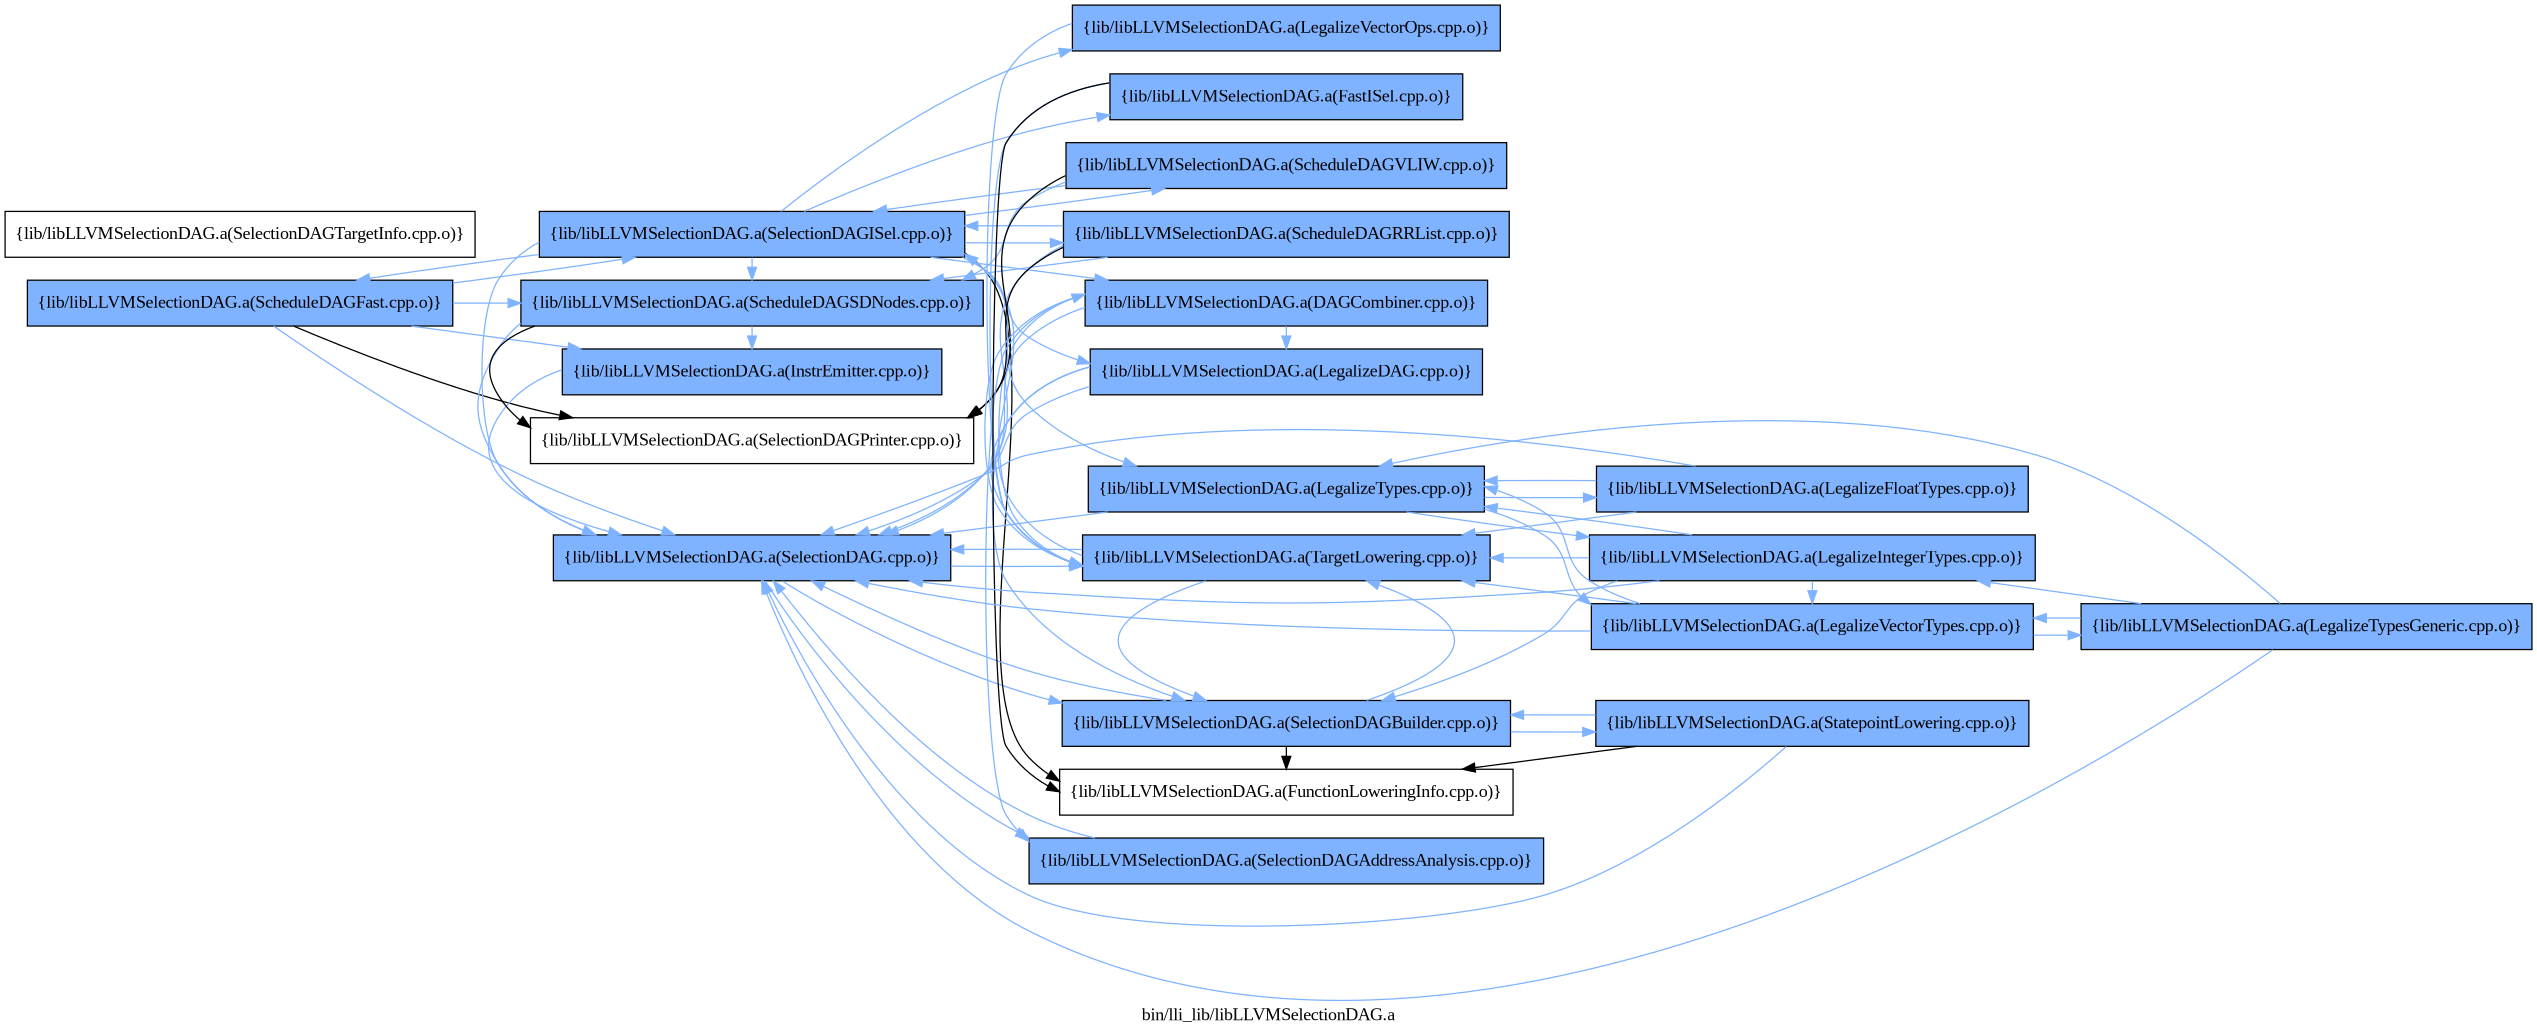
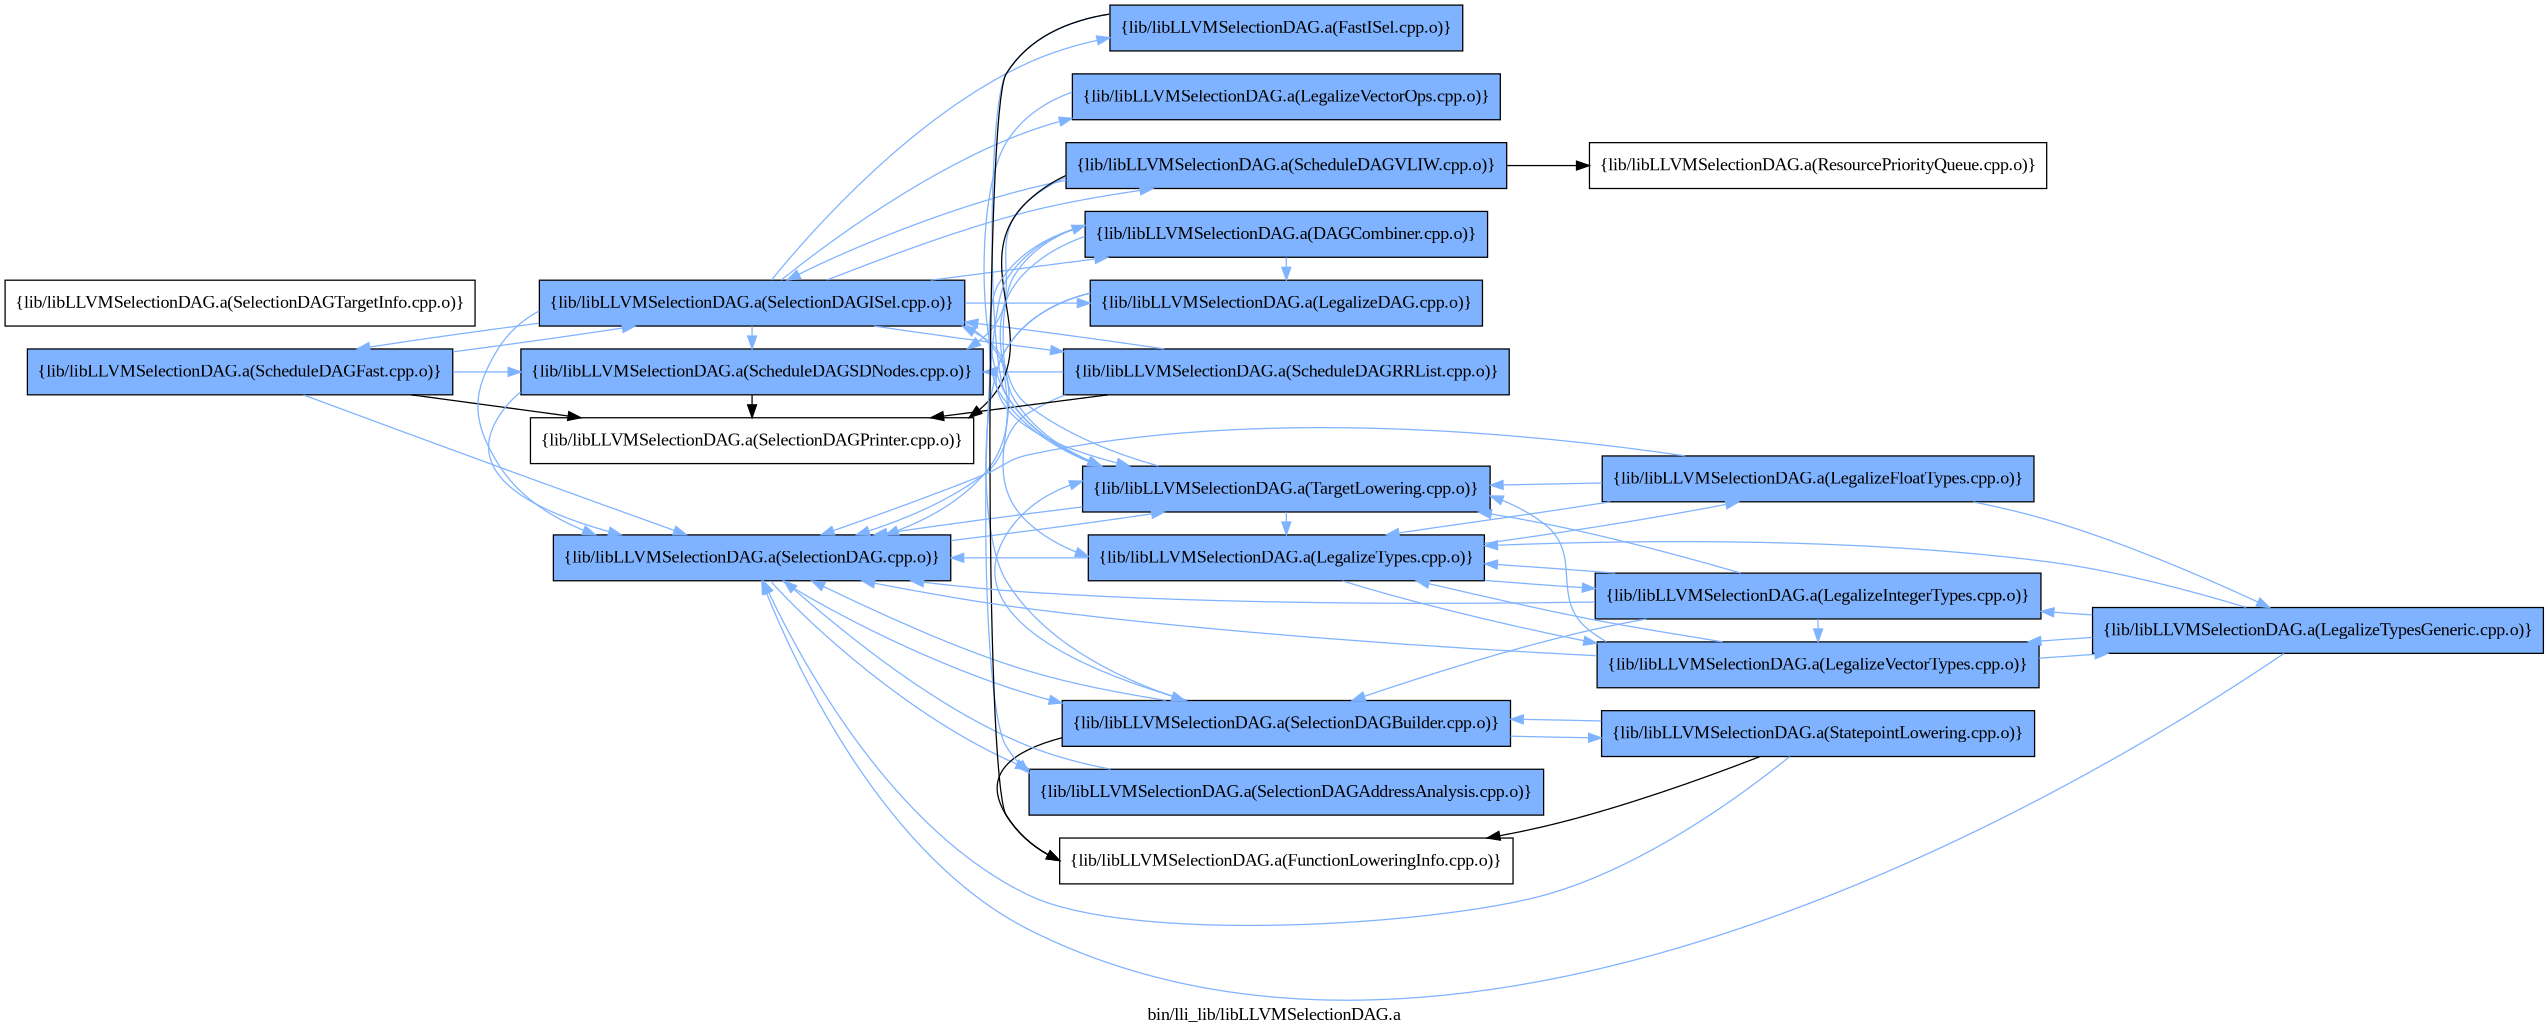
node "{lib/libLLVMSelectionDAG.a(ResourcePriorityQueue.cpp.o)}": added
node "{lib/libLLVMSelectionDAG.a(InstrEmitter.cpp.o)}": removed
edge "{lib/libLLVMSelectionDAG.a(LegalizeDAG.cpp.o)}" -> "{lib/libLLVMSelectionDAG.a(SelectionDAG.cpp.o)}": removed
edge "{lib/libLLVMSelectionDAG.a(SelectionDAGISel.cpp.o)}" -> "{lib/libLLVMSelectionDAG.a(FunctionLoweringInfo.cpp.o)}": removed
edge "{lib/libLLVMSelectionDAG.a(LegalizeFloatTypes.cpp.o)}" -> "{lib/libLLVMSelectionDAG.a(LegalizeTypesGeneric.cpp.o)}": added
edge "{lib/libLLVMSelectionDAG.a(TargetLowering.cpp.o)}" -> "{lib/libLLVMSelectionDAG.a(SelectionDAGBuilder.cpp.o)}": now "{lib/libLLVMSelectionDAG.a(TargetLowering.cpp.o)}" -> "{lib/libLLVMSelectionDAG.a(LegalizeTypes.cpp.o)}"
